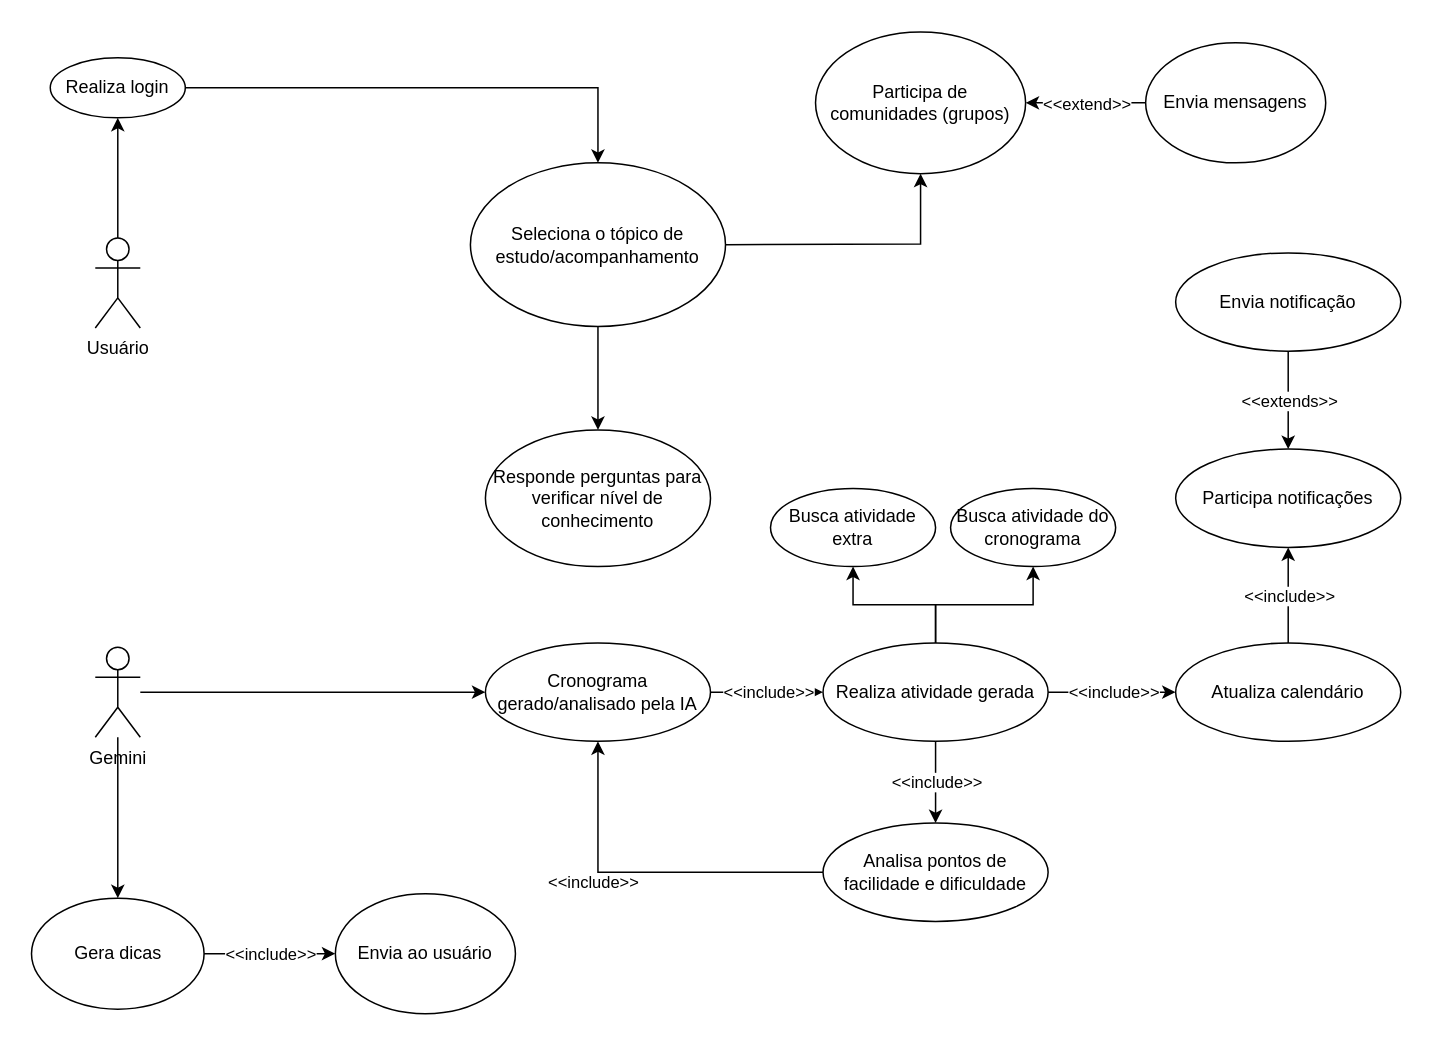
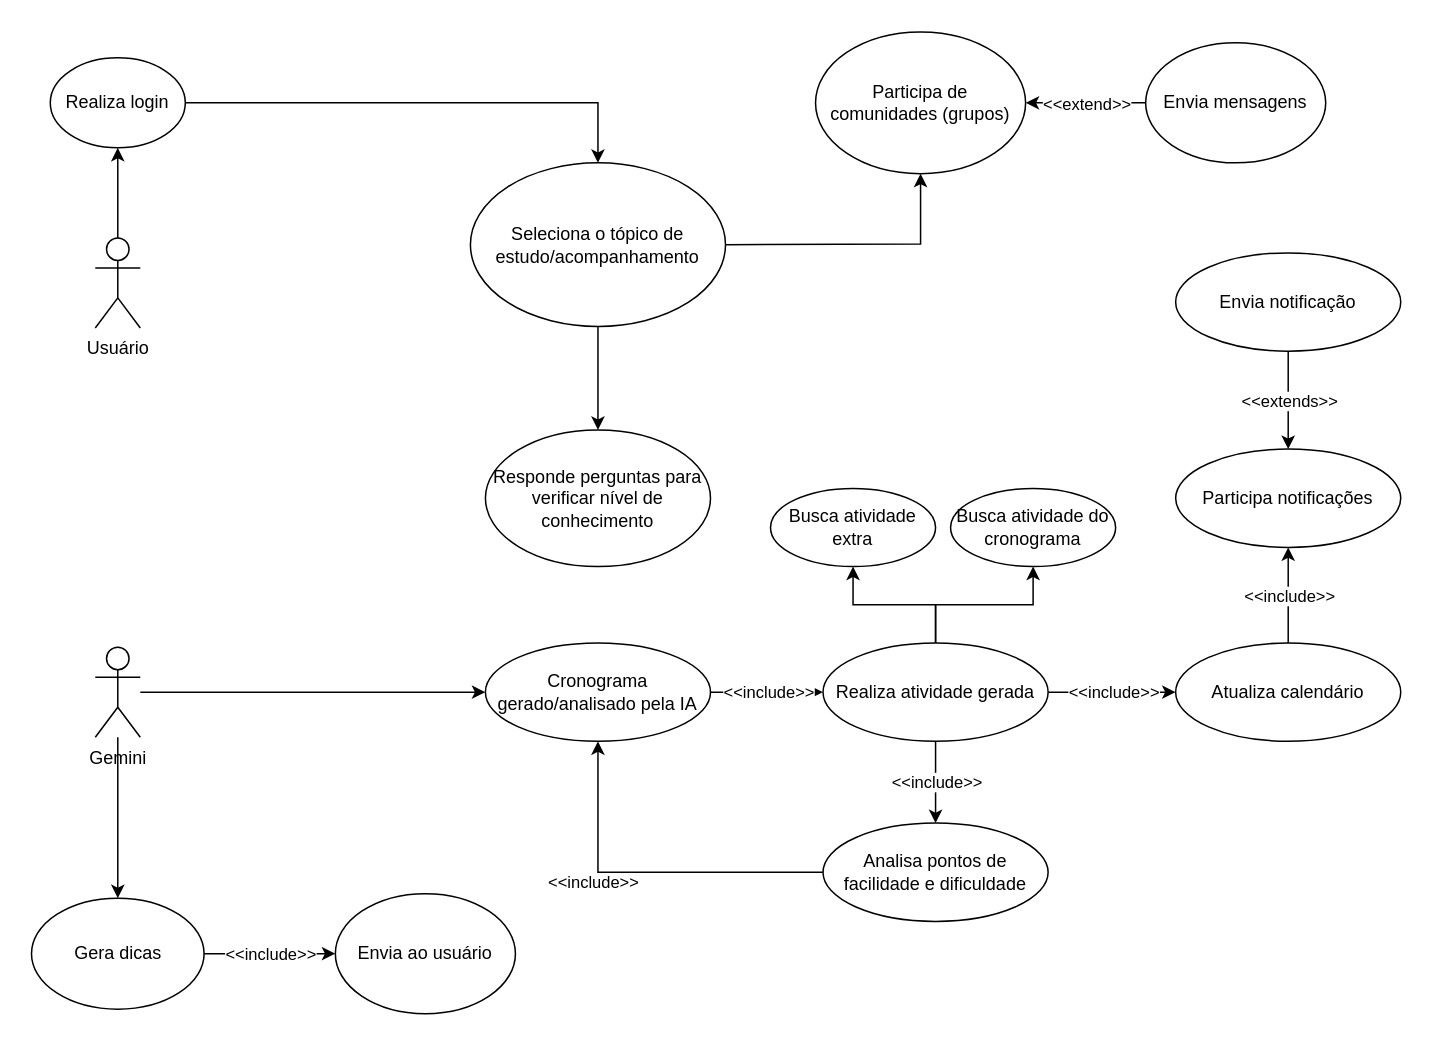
node "Realiza login": size 135x60 -> 135x90
